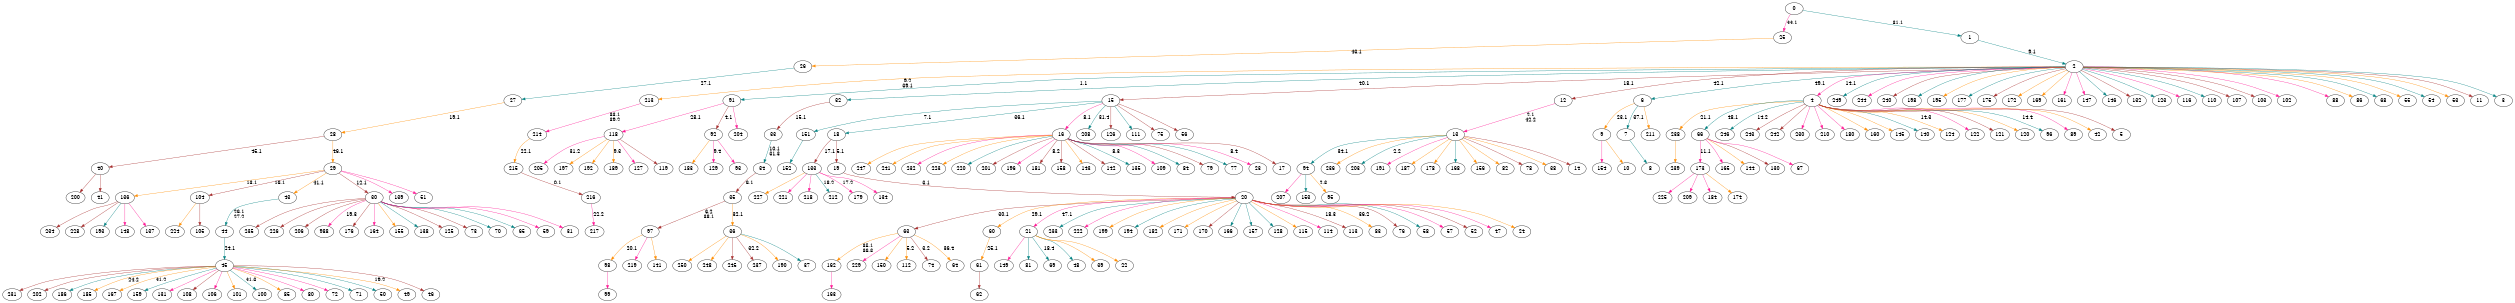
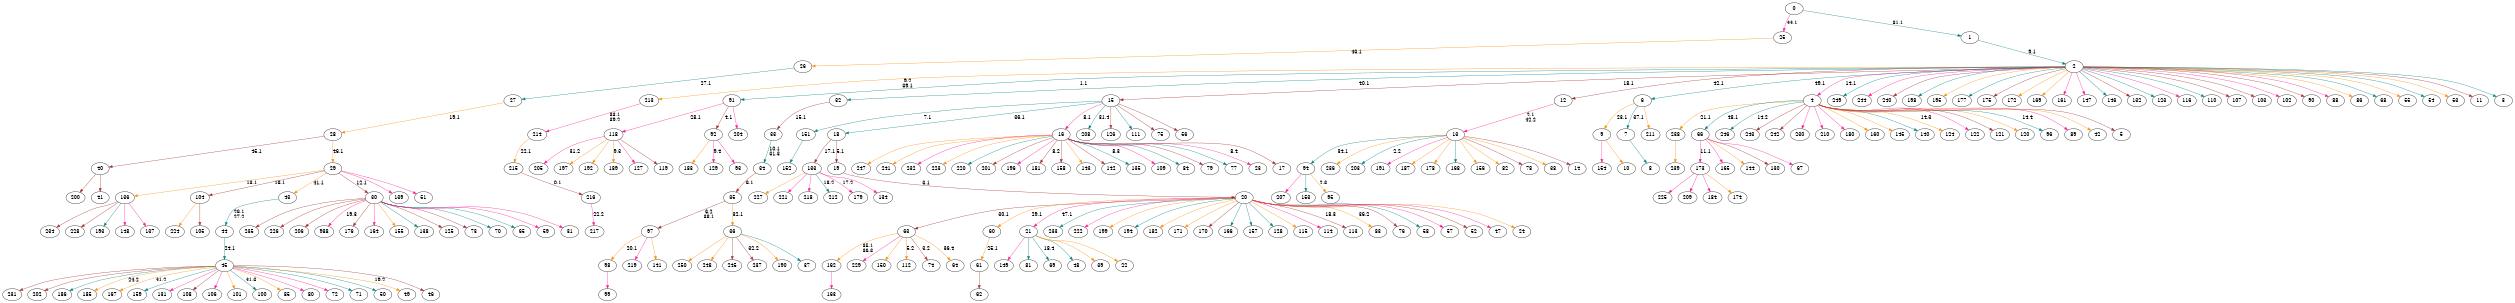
node "90": added
